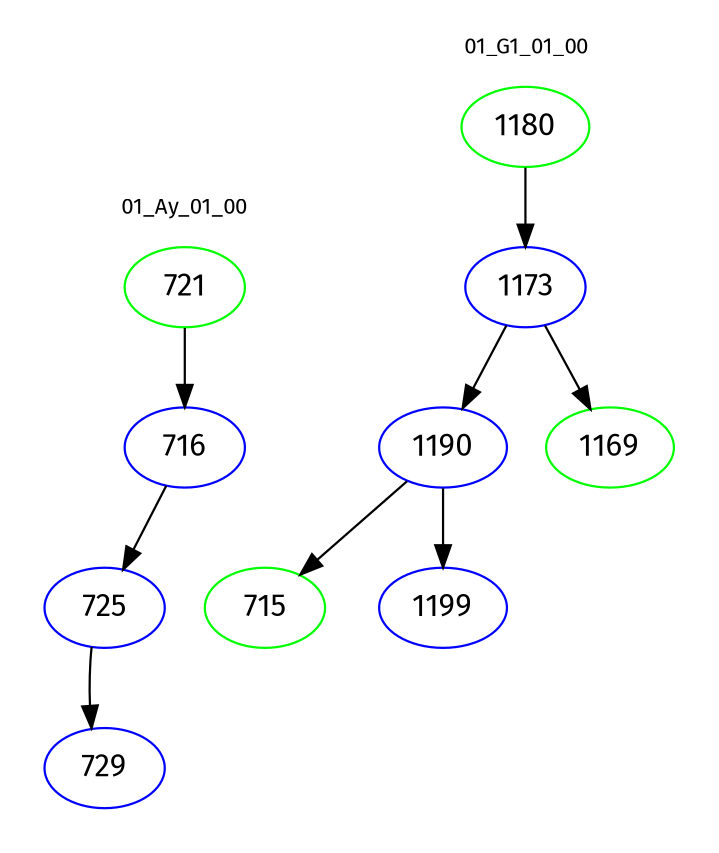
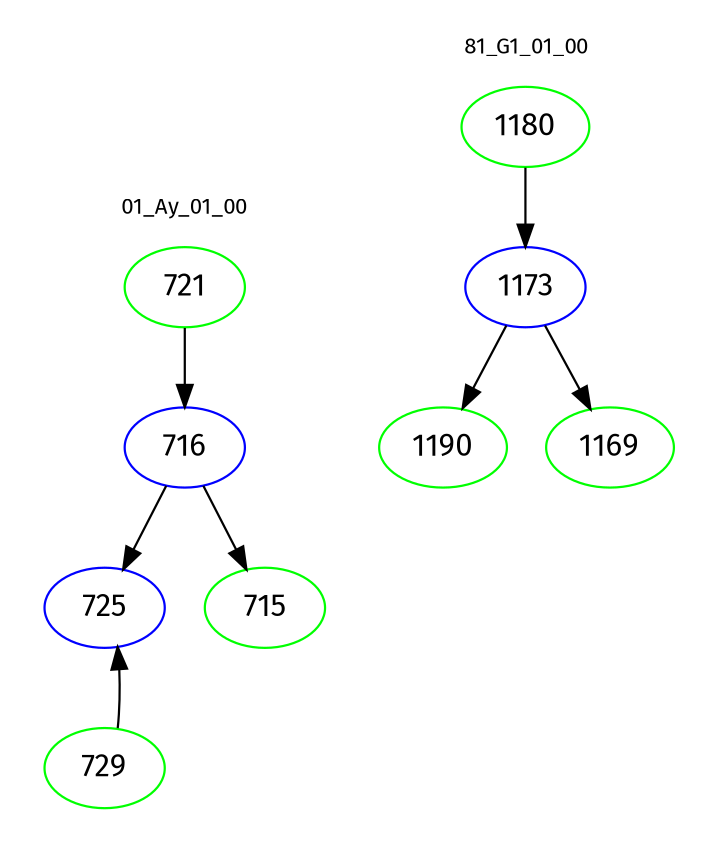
cluster "01_G1_01_00": label "01_G1_01_00" -> "81_G1_01_00"
node "1190": color blue -> green
edge "1190" -> "715": now "716" -> "715"
node "1199": removed
edge "725" -> "729": reversed
node "729": color blue -> green
